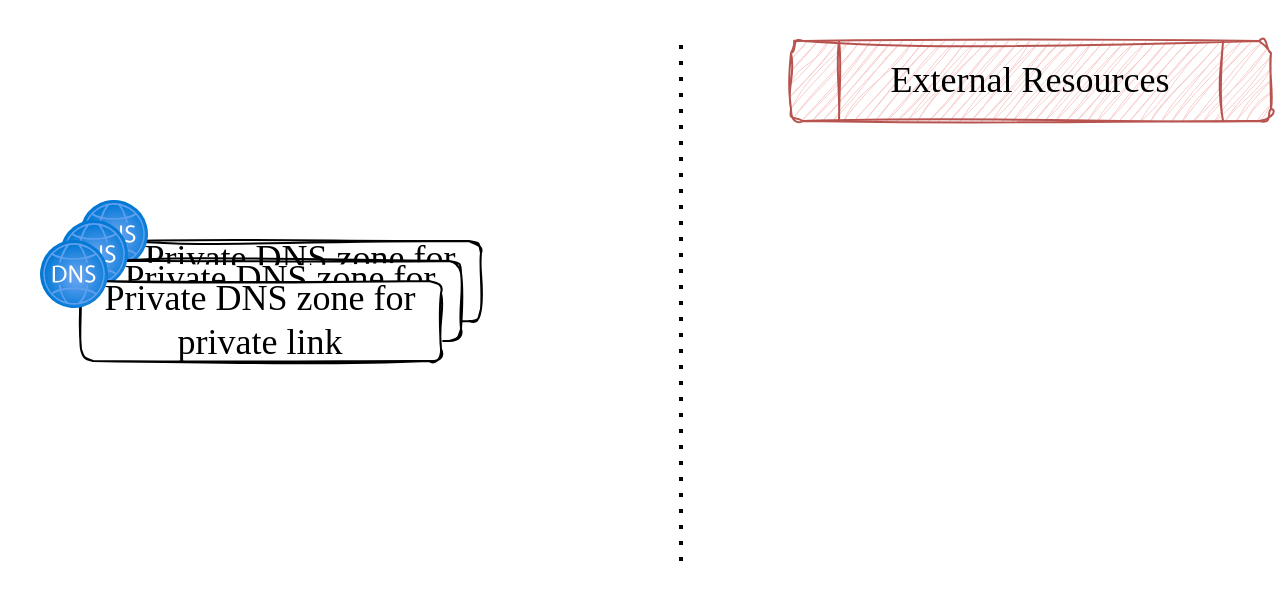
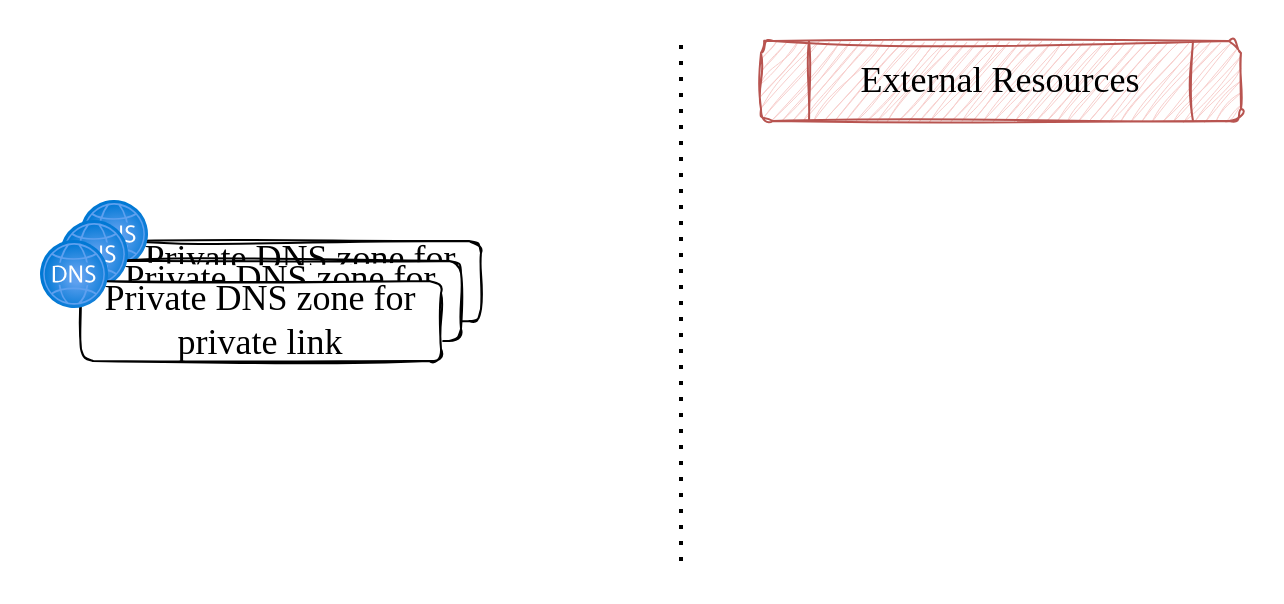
node "External Resources": moved (1031, 81) -> (1001, 81)
